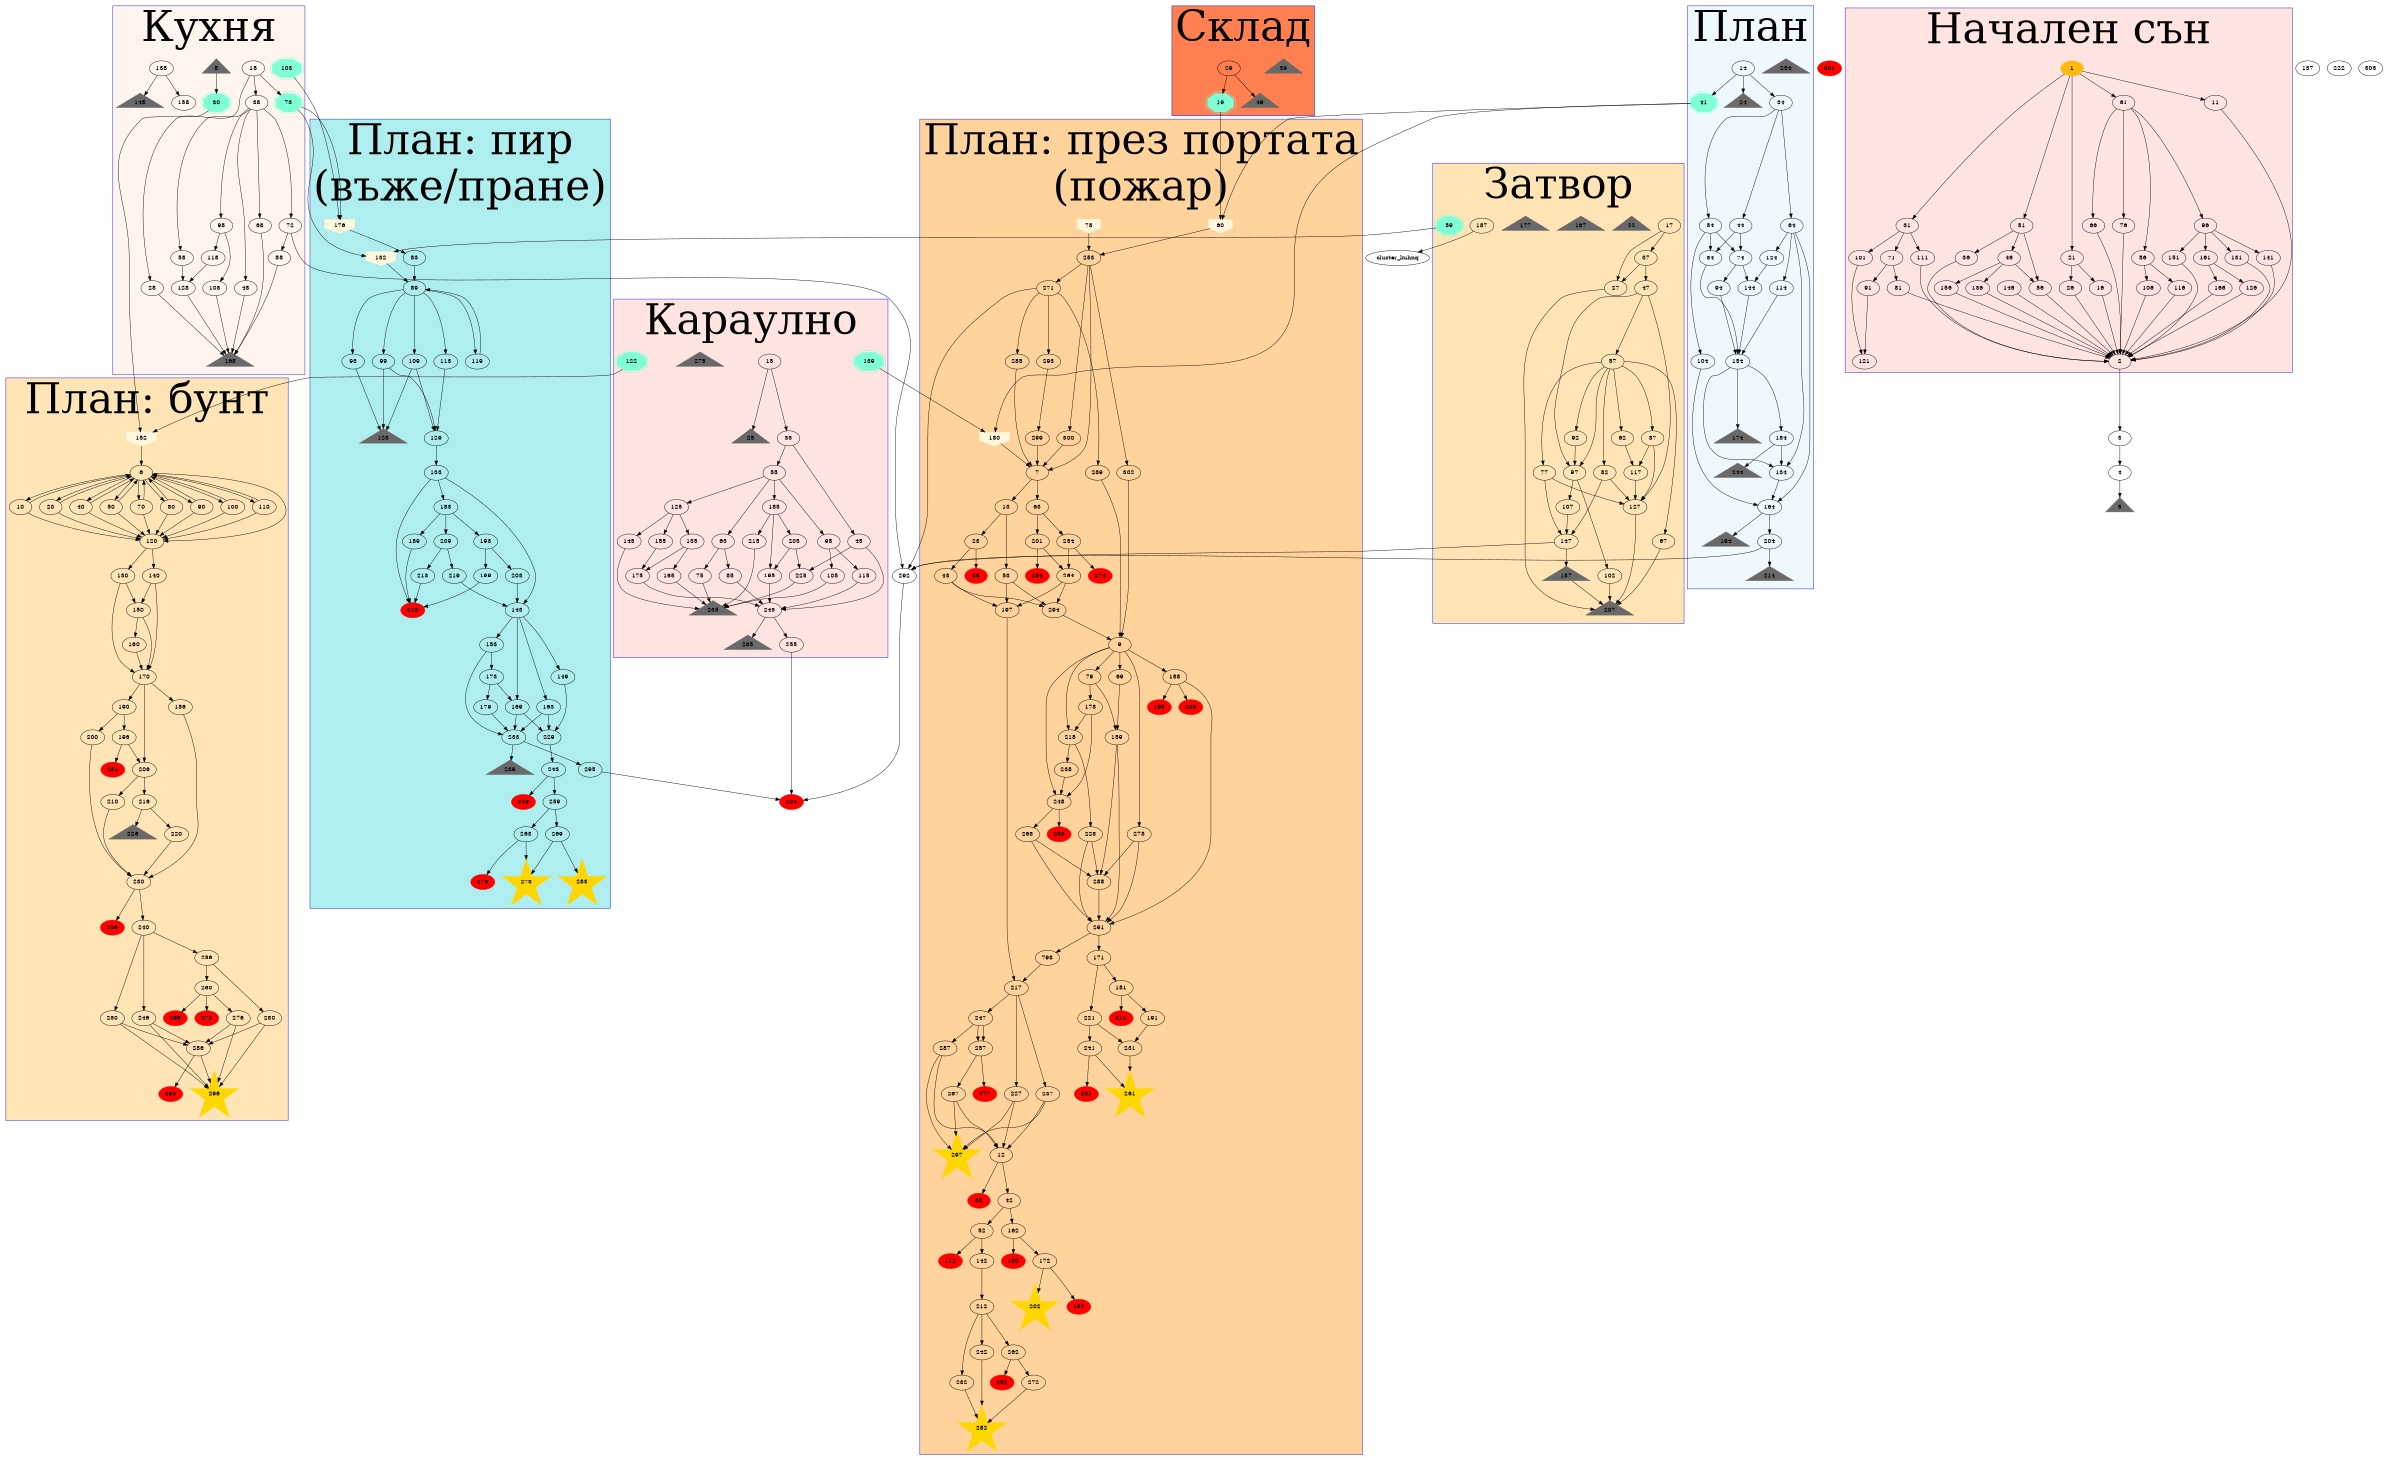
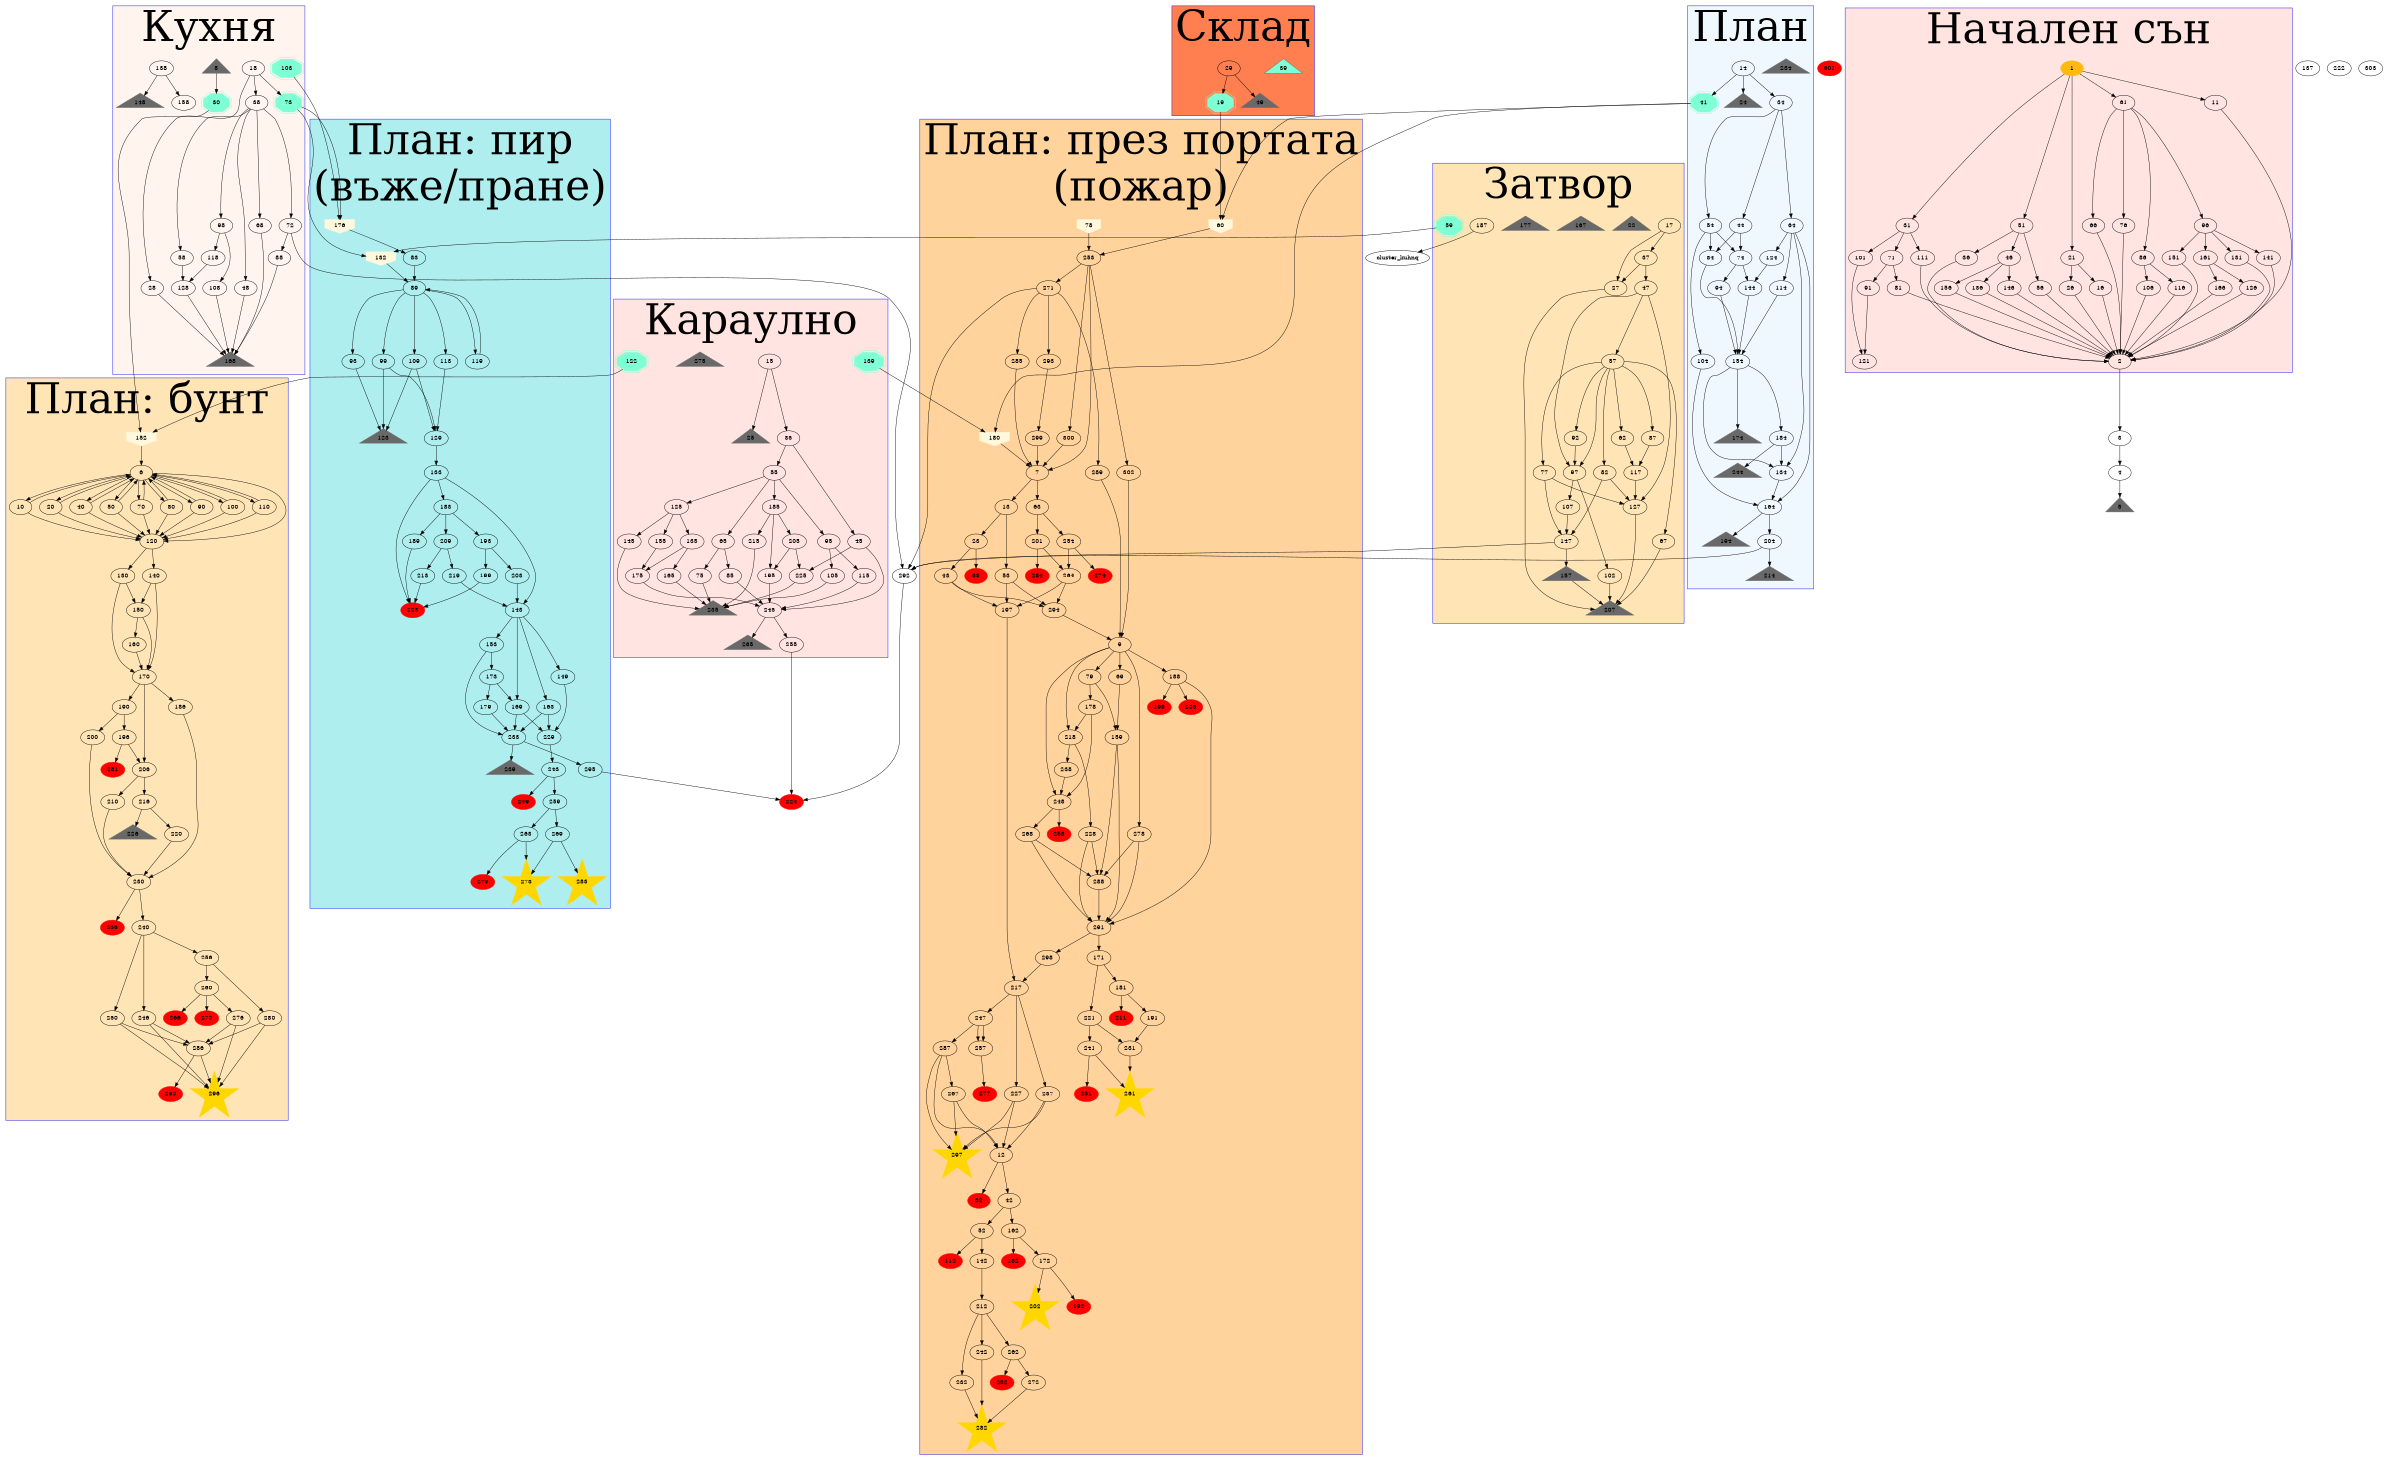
node "39": fillcolor dimgray -> aquamarine
edge "46" -> "56": now "46" -> "146"
edge "87" -> "127": removed
node "798": label "798" -> "298"
edge "257" -> "267": now "287" -> "267"
